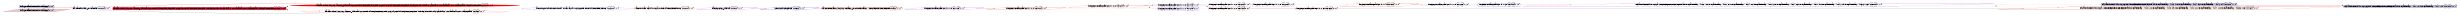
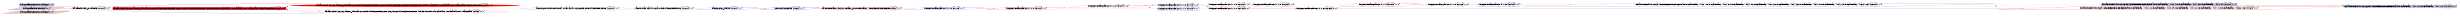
node "shouldSupportFinalResultsForSessionWindows['0', '0', '1']": added
